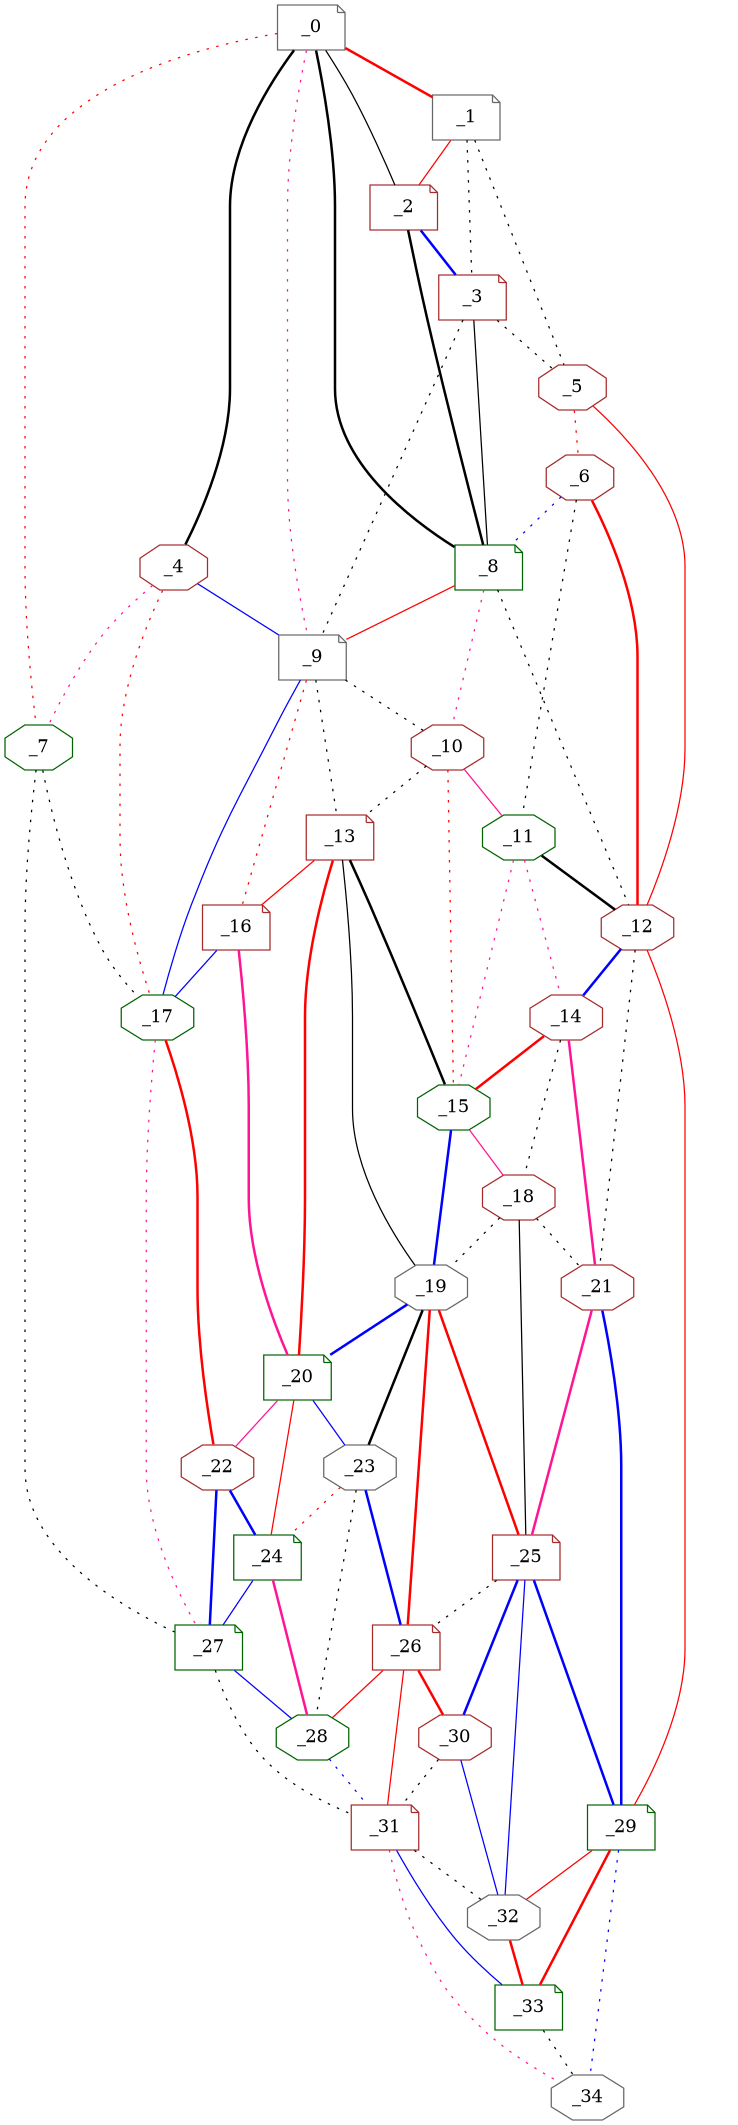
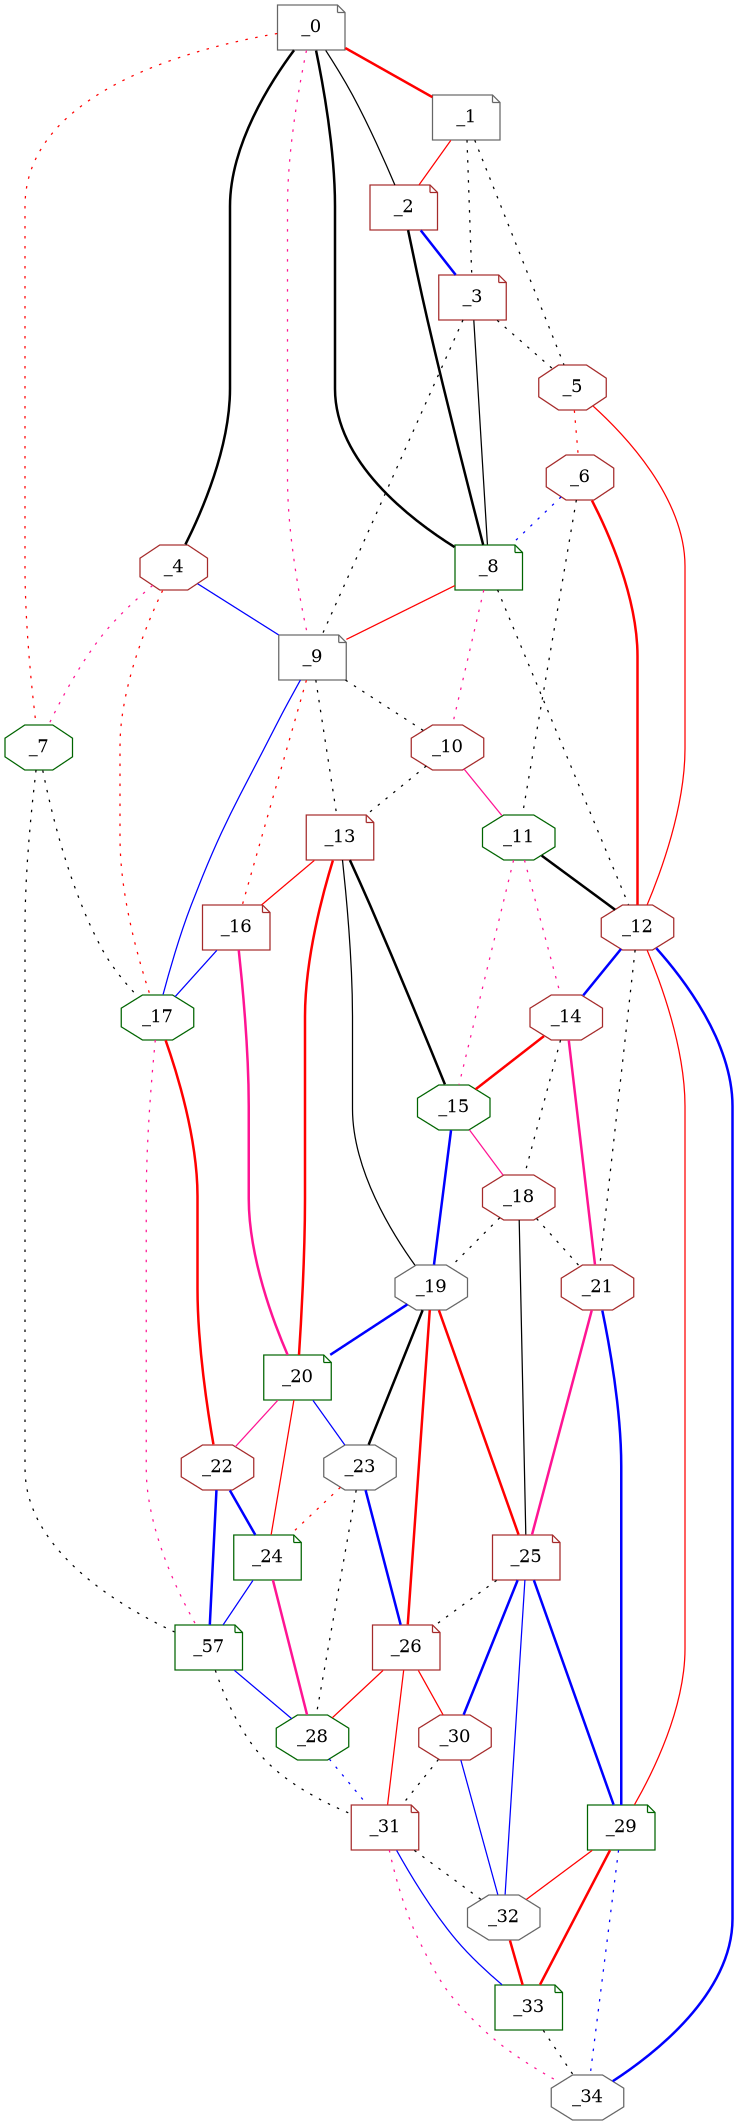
edge "_10" -- "_15": removed
edge "_12" -- "_34": added
node "_27": label "_27" -> "_57"
edge "_26" -- "_30": style bold -> solid
